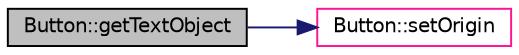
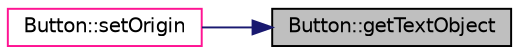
edge "Button::getTextObject" -> "Button::setOrigin": reversed
